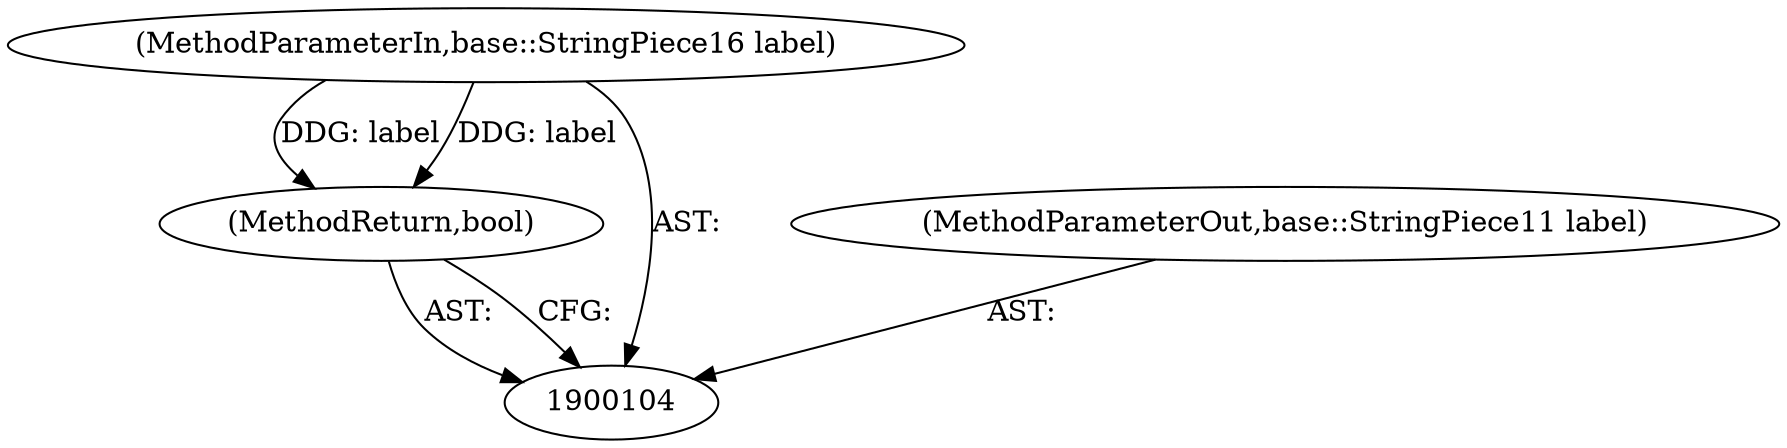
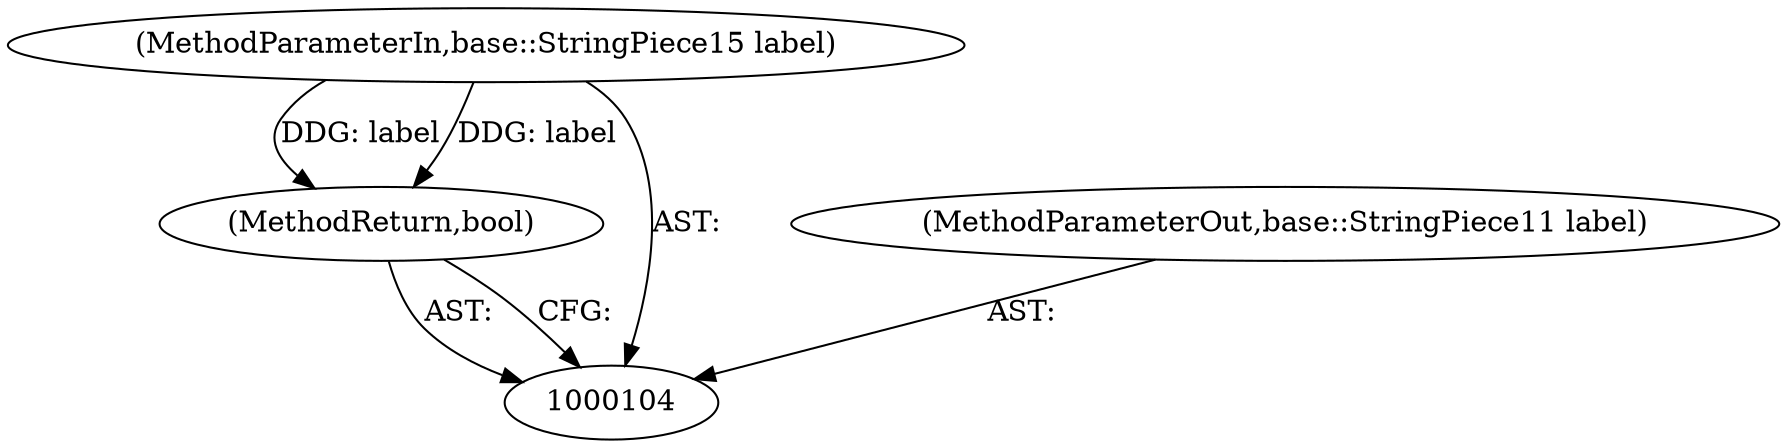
node "(MethodParameterIn,base::StringPiece16 label)": label "(MethodParameterIn,base::StringPiece16 label)" -> "(MethodParameterIn,base::StringPiece15 label)"
node "1900104": label "1900104" -> "1000104"
